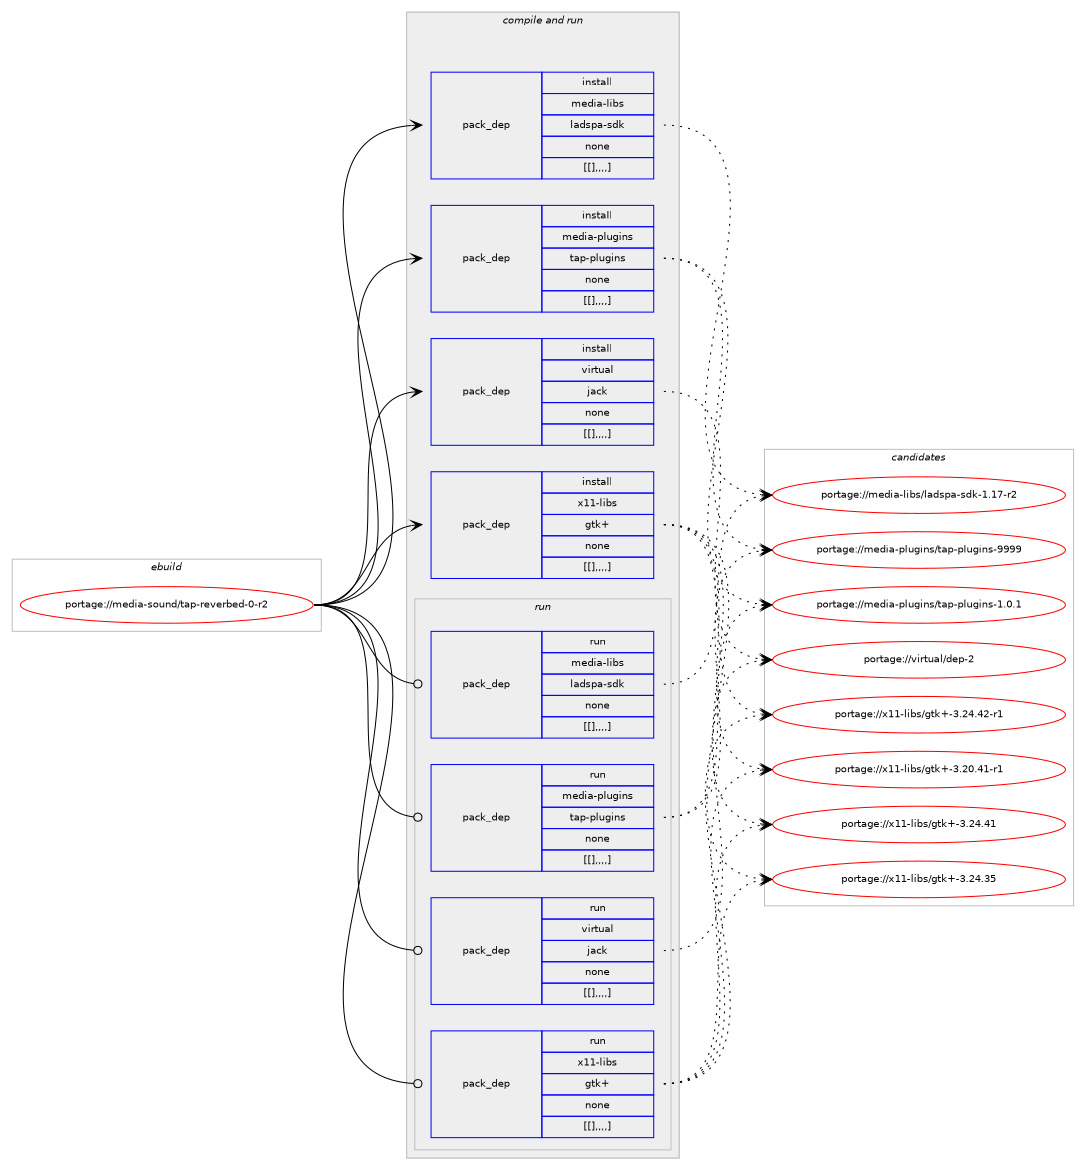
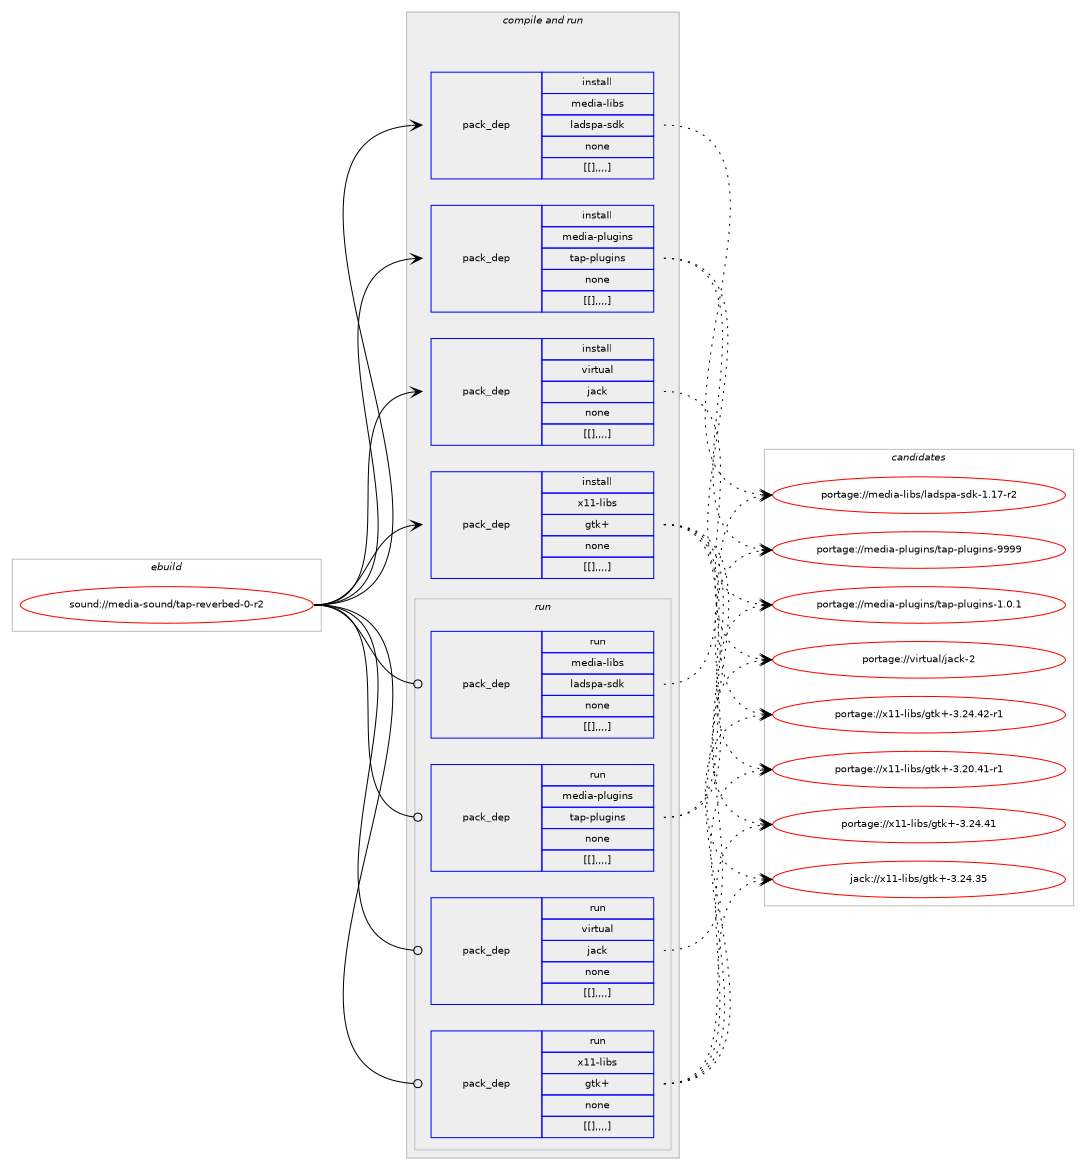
node "portage://media-sound/tap-reverbed-0-r2": label "portage://media-sound/tap-reverbed-0-r2" -> "sound://media-sound/tap-reverbed-0-r2"
node "portage://virtual/dep-2": label "portage://virtual/dep-2" -> "portage://virtual/jack-2"
node "portage://x11-libs/gtk+-3.24.35": label "portage://x11-libs/gtk+-3.24.35" -> "jack://x11-libs/gtk+-3.24.35"
